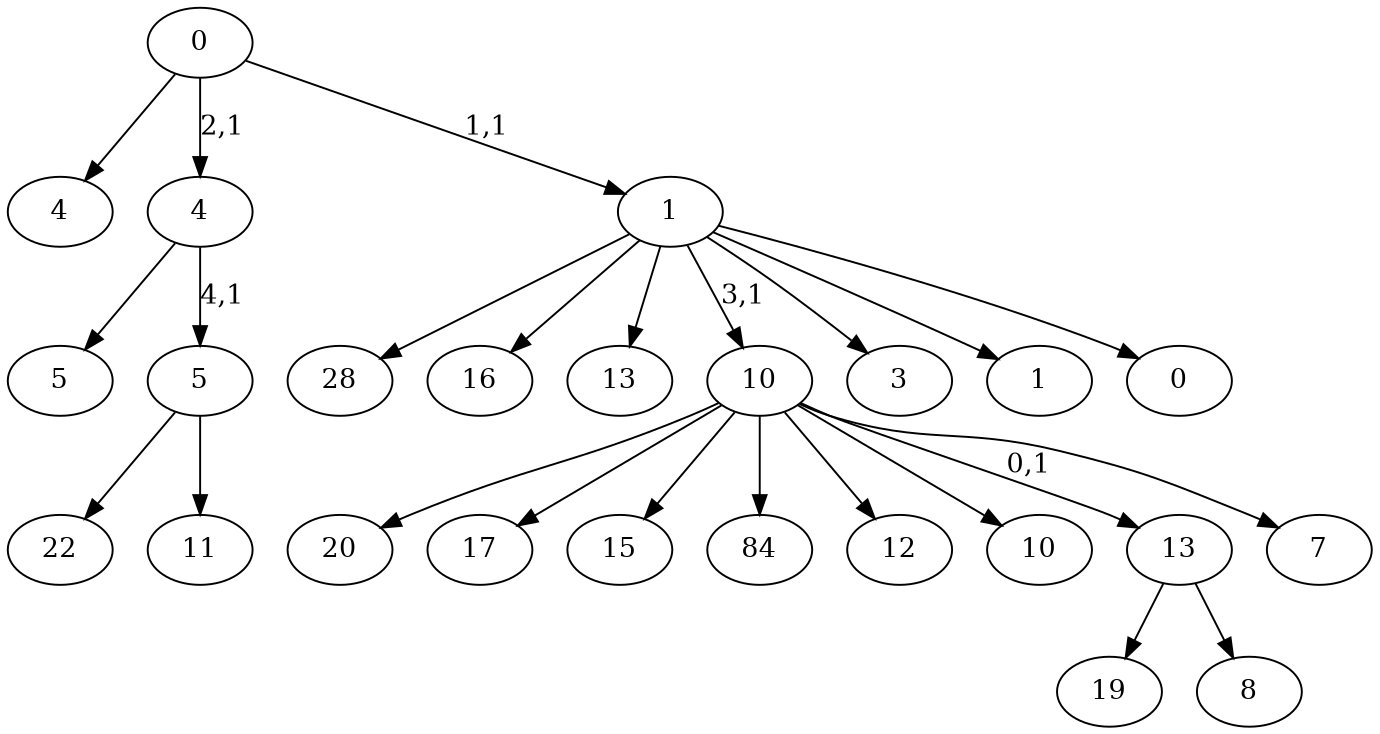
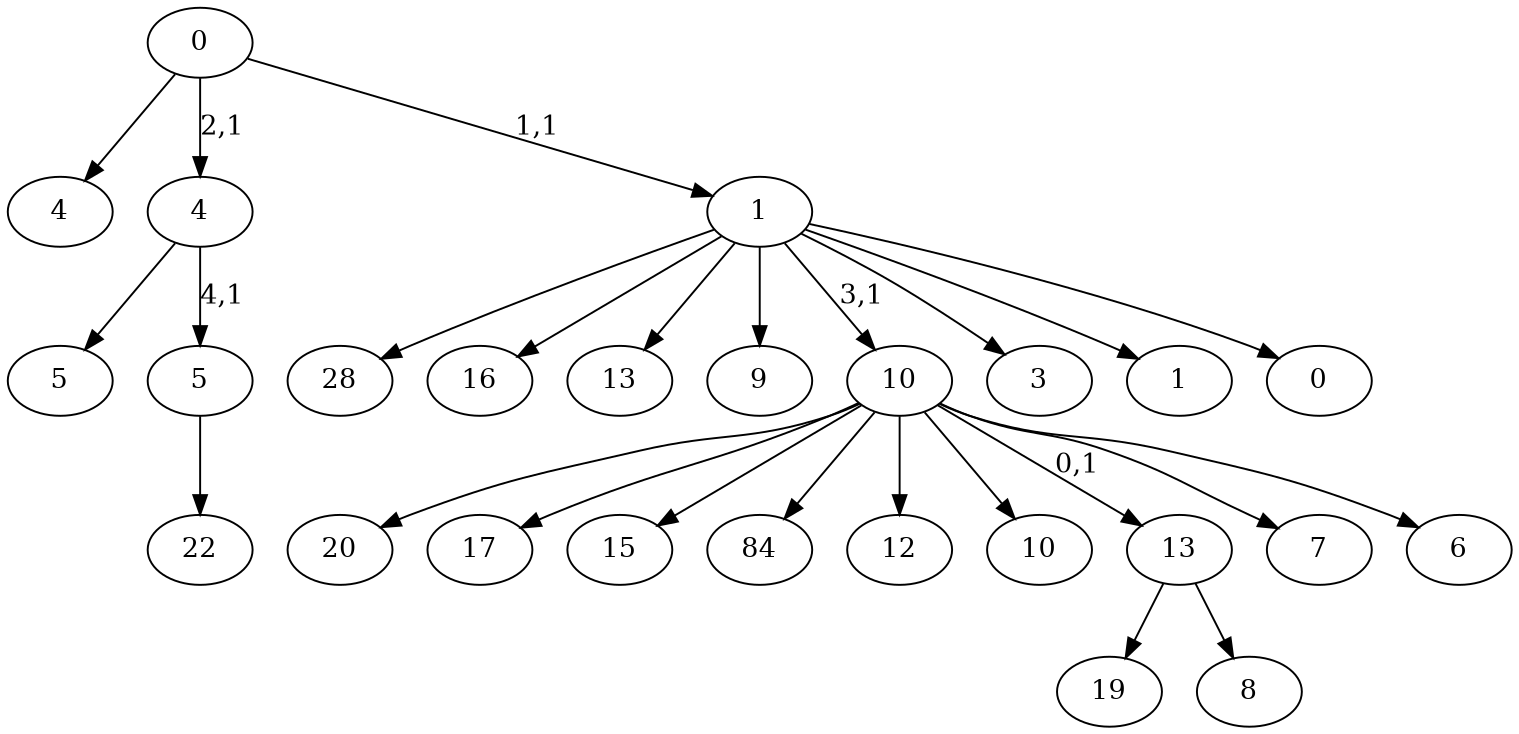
node "9": added
node "11": removed
node "6": added
